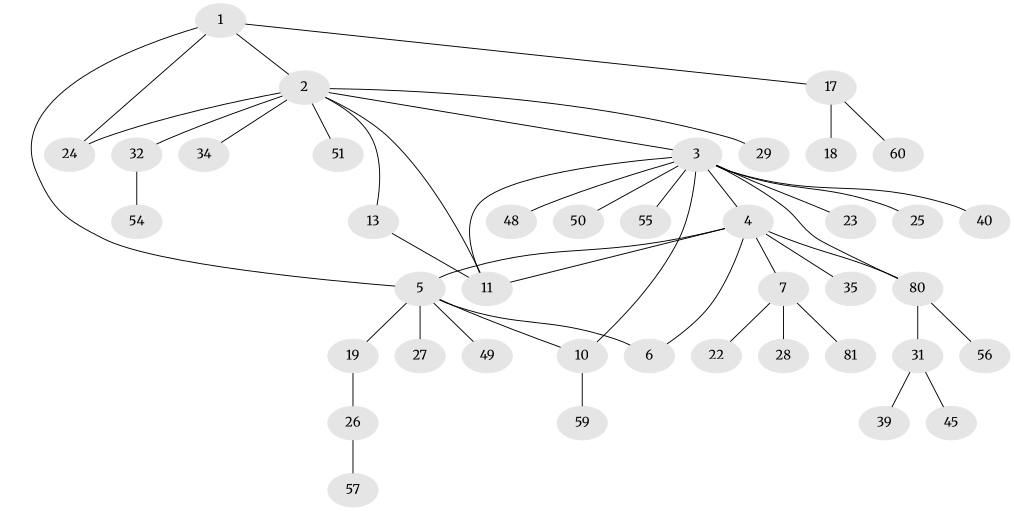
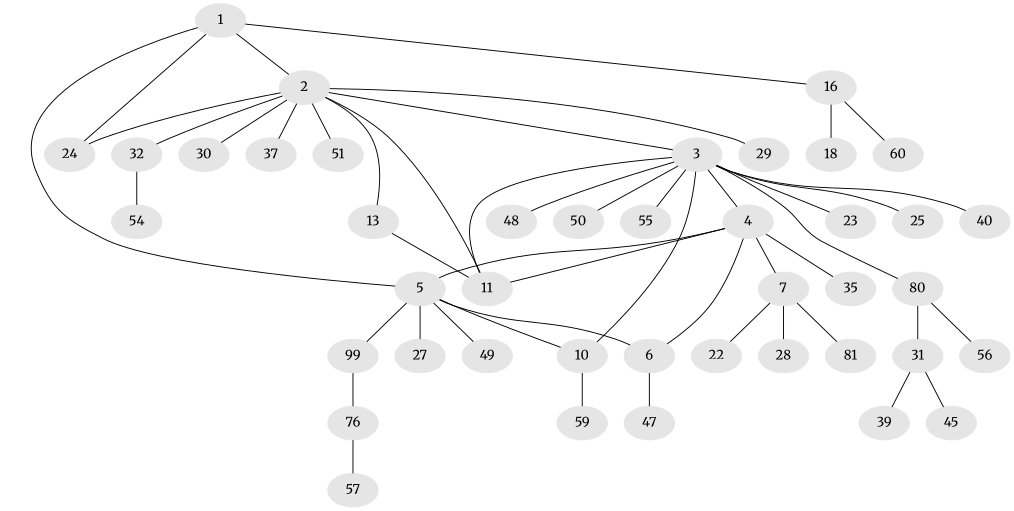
node "17": label "17" -> "16"
node "34": label "34" -> "30"
node "37": added
edge "4" -- "80": removed
node "19": label "19" -> "99"
node "26": label "26" -> "76"
node "47": added
